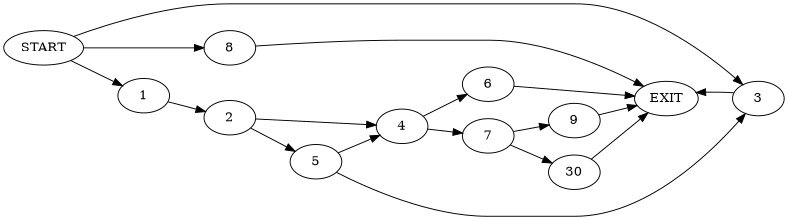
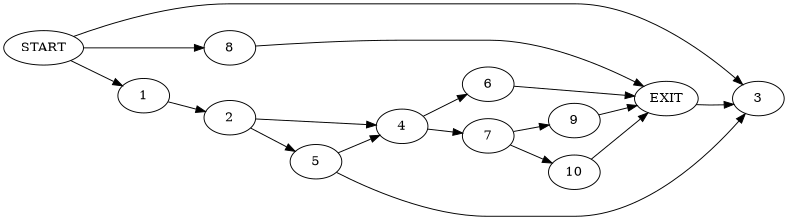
edge "3" -> "EXIT": reversed
node "30": label "30" -> "10"
